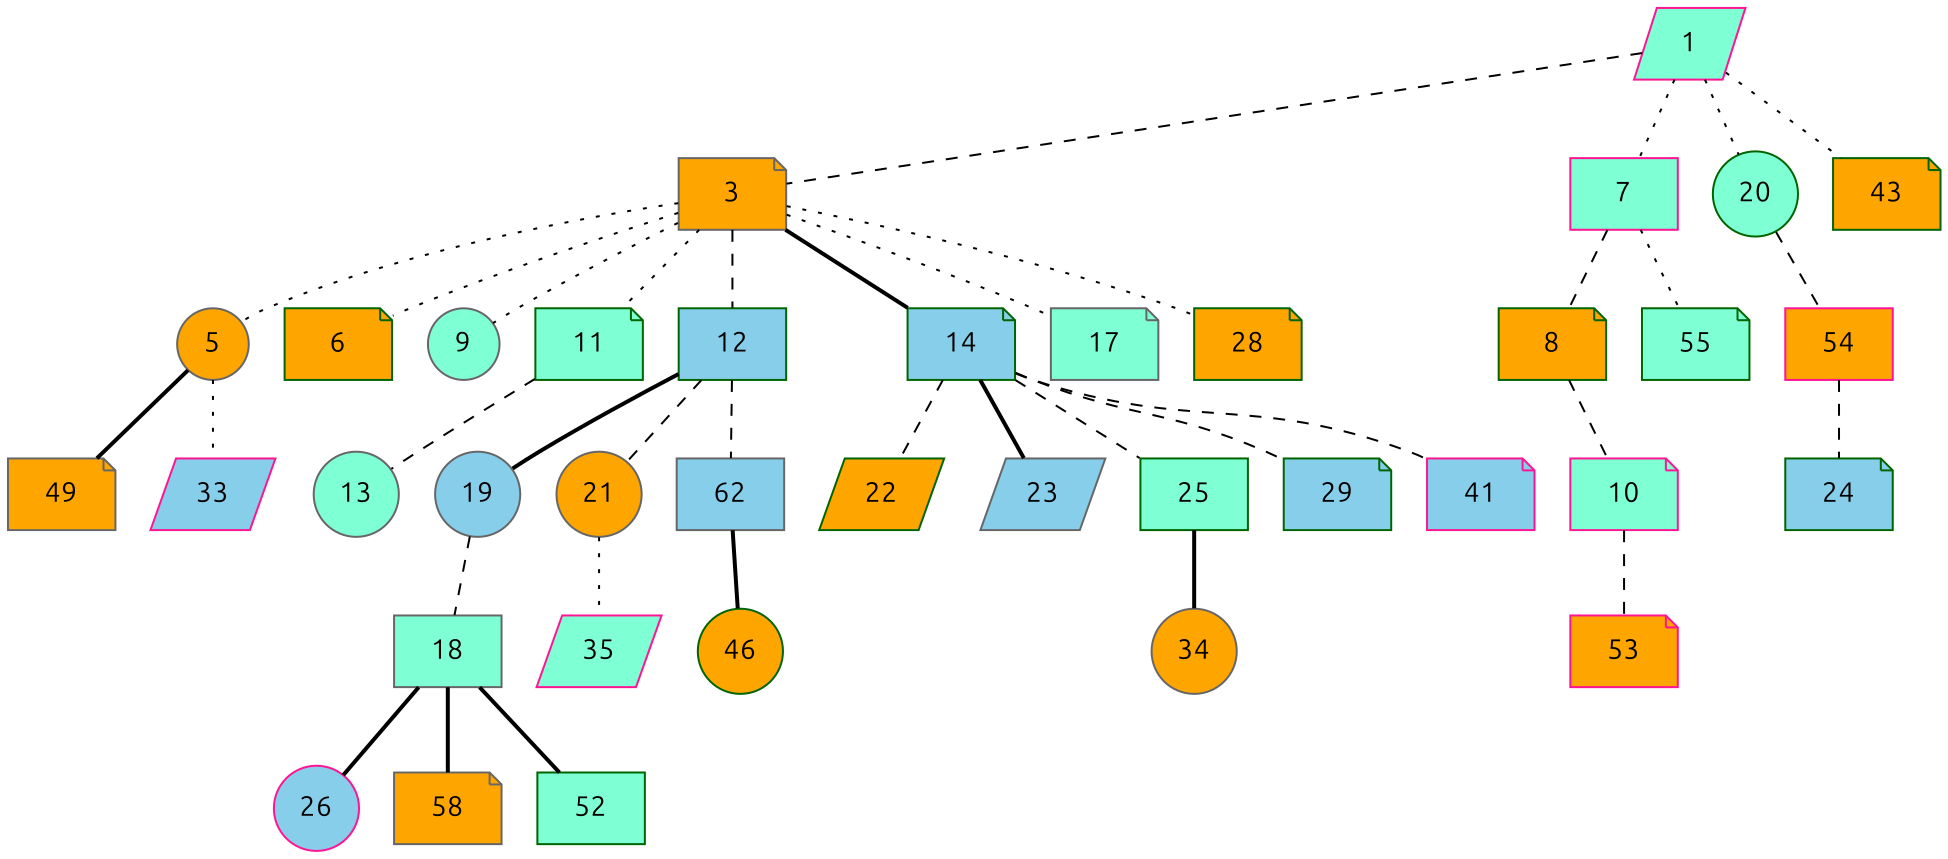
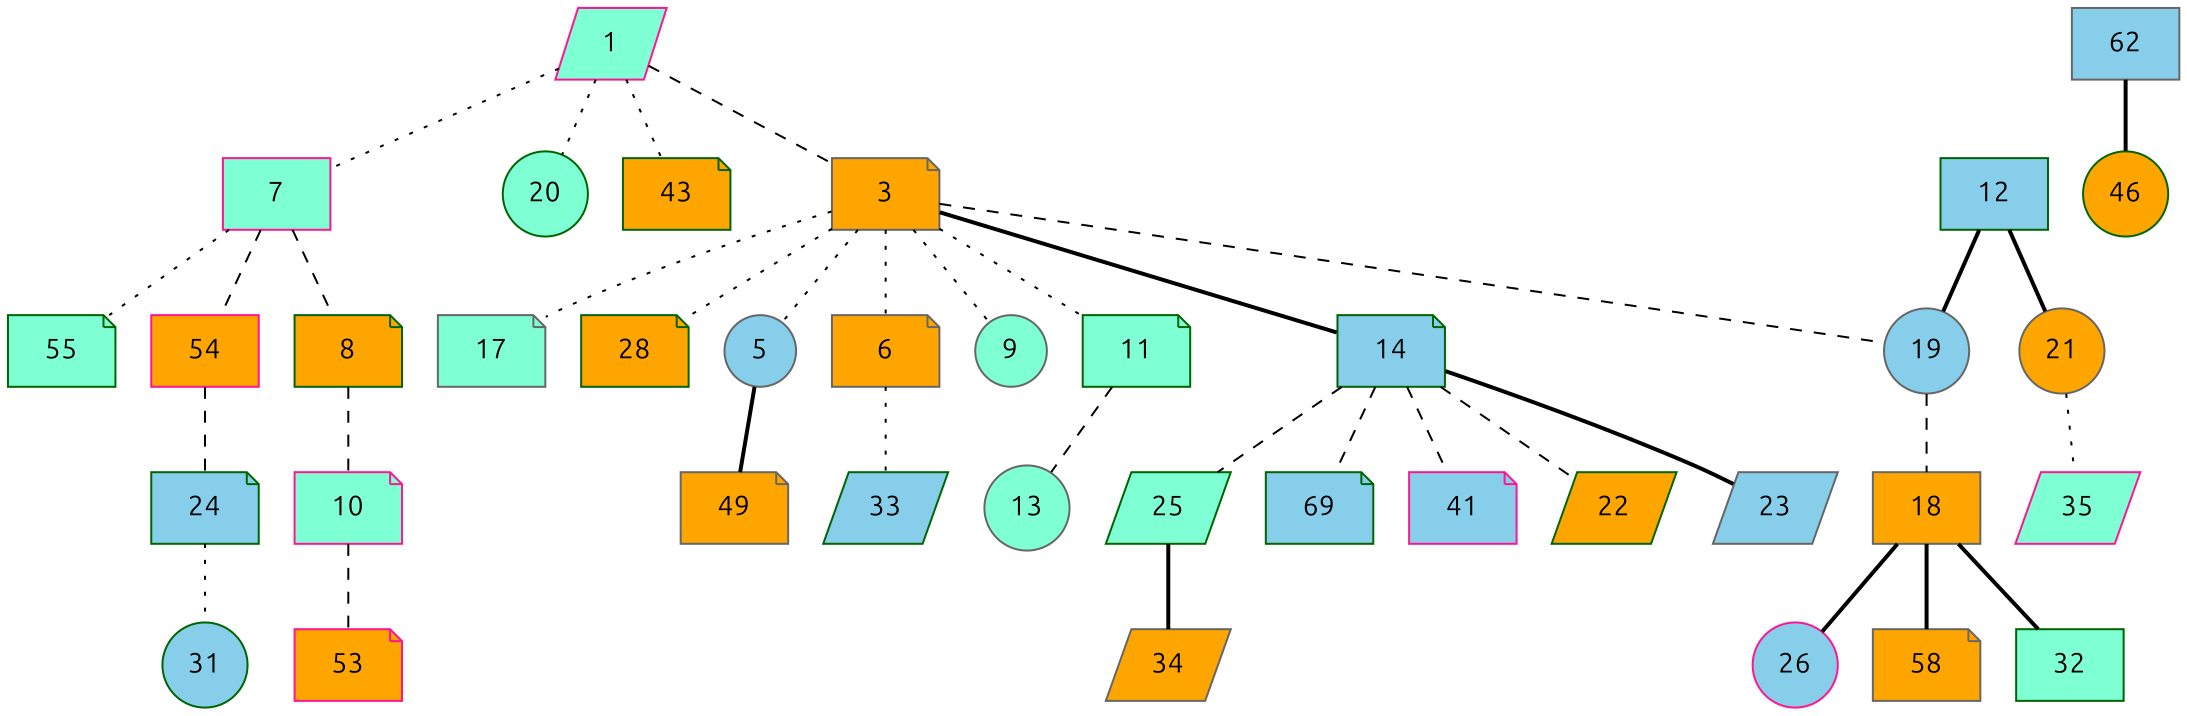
edge "3" -- "12": now "3" -- "19"
edge "20" -- "54": now "7" -- "54"
node "5": fillcolor orange -> skyblue
node "6": color darkgreen -> gray40
edge "5" -- "33": now "6" -- "33"
edge "12" -- "62": removed
edge "12" -- "21": style dashed -> bold
node "33": color deeppink -> darkgreen
node "25": shape box -> parallelogram
node "29": label "29" -> "69"
node "18": fillcolor aquamarine -> orange
node "34": shape circle -> parallelogram
node "31": added
node "52": label "52" -> "32"
